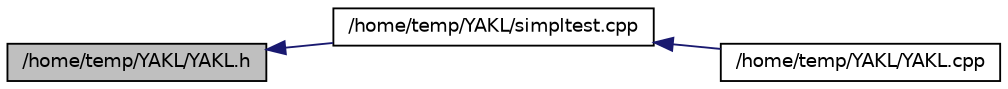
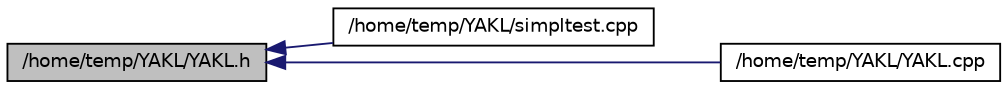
edge "/home/temp/YAKL/YAKL.cpp" -> "/home/temp/YAKL/simpltest.cpp": now "/home/temp/YAKL/YAKL.cpp" -> "/home/temp/YAKL/YAKL.h"
